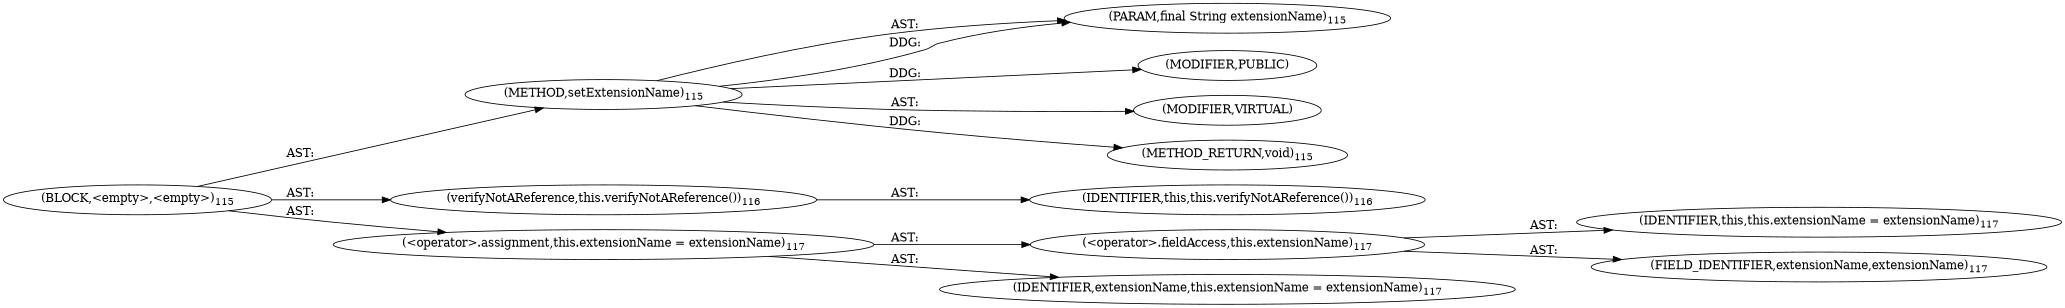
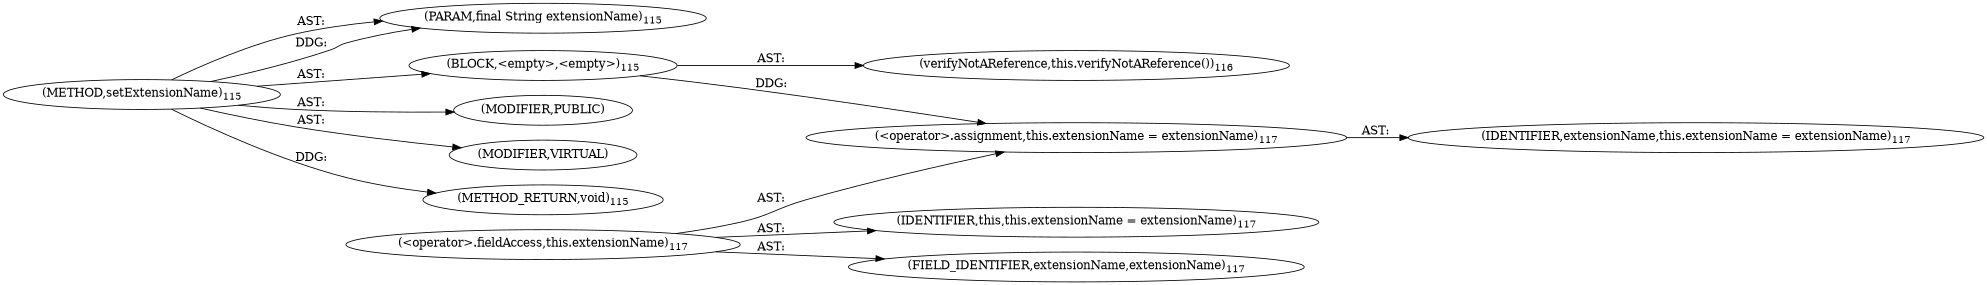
edge "(METHOD,setExtensionName)" -> "(MODIFIER,PUBLIC)": label "DDG: " -> "AST: "
edge "(BLOCK,<empty>,<empty>)" -> "(METHOD,setExtensionName)": reversed
node "(IDENTIFIER,this,this.verifyNotAReference())": removed
edge "(BLOCK,<empty>,<empty>)" -> "(<operator>.assignment,this.extensionName = extensionName)": label "AST: " -> "DDG: "
edge "(<operator>.assignment,this.extensionName = extensionName)" -> "(<operator>.fieldAccess,this.extensionName)": reversed
